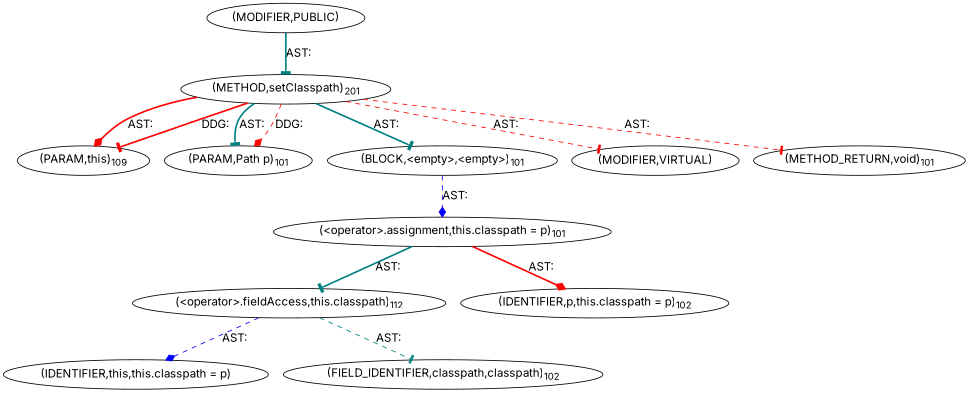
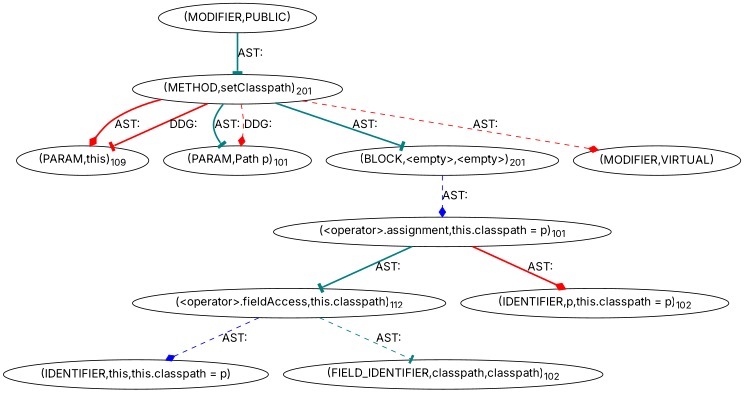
edge "(METHOD,setClasspath)" -> "(MODIFIER,VIRTUAL)": arrowhead tee -> diamond
node "(BLOCK,<empty>,<empty>)": text "101" -> "201"
node "(METHOD_RETURN,void)": removed
